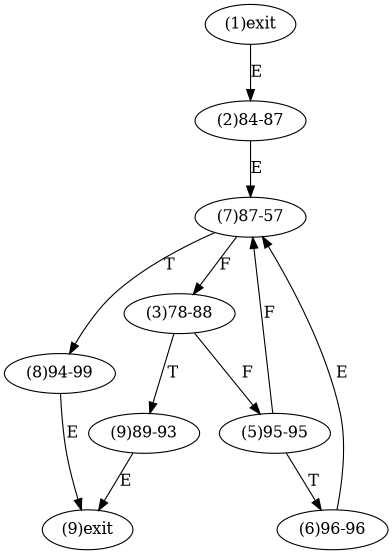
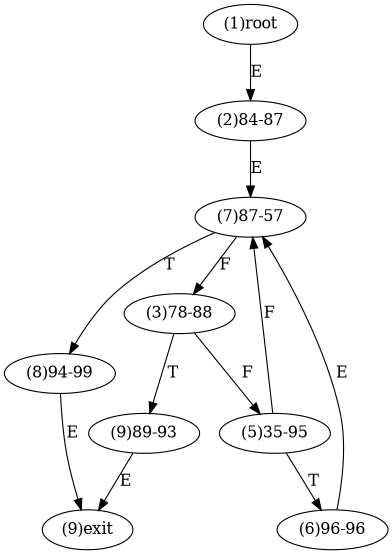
node "(1)exit": label "(1)exit" -> "(1)root"
node "(5)95-95": label "(5)95-95" -> "(5)35-95"
